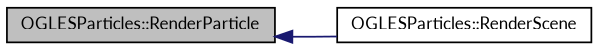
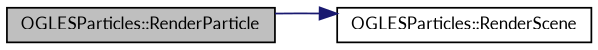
edge "OGLESParticles::RenderScene" -> "OGLESParticles::RenderParticle": reversed
